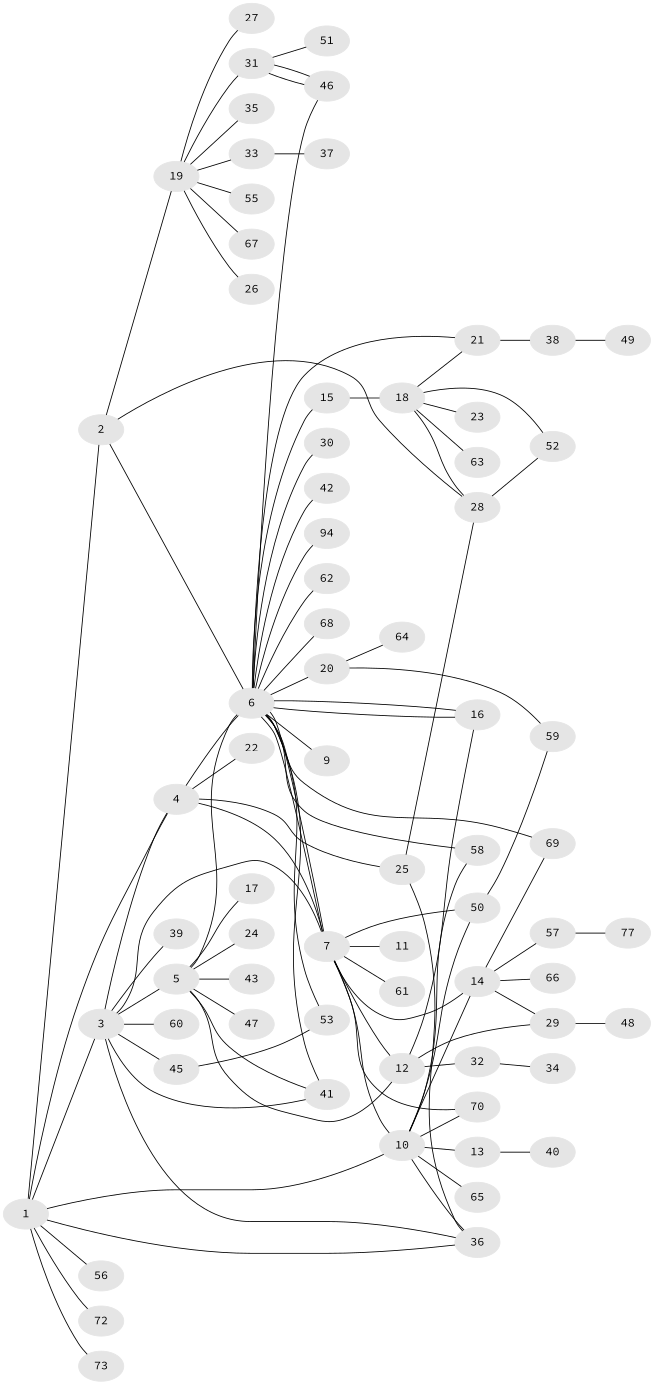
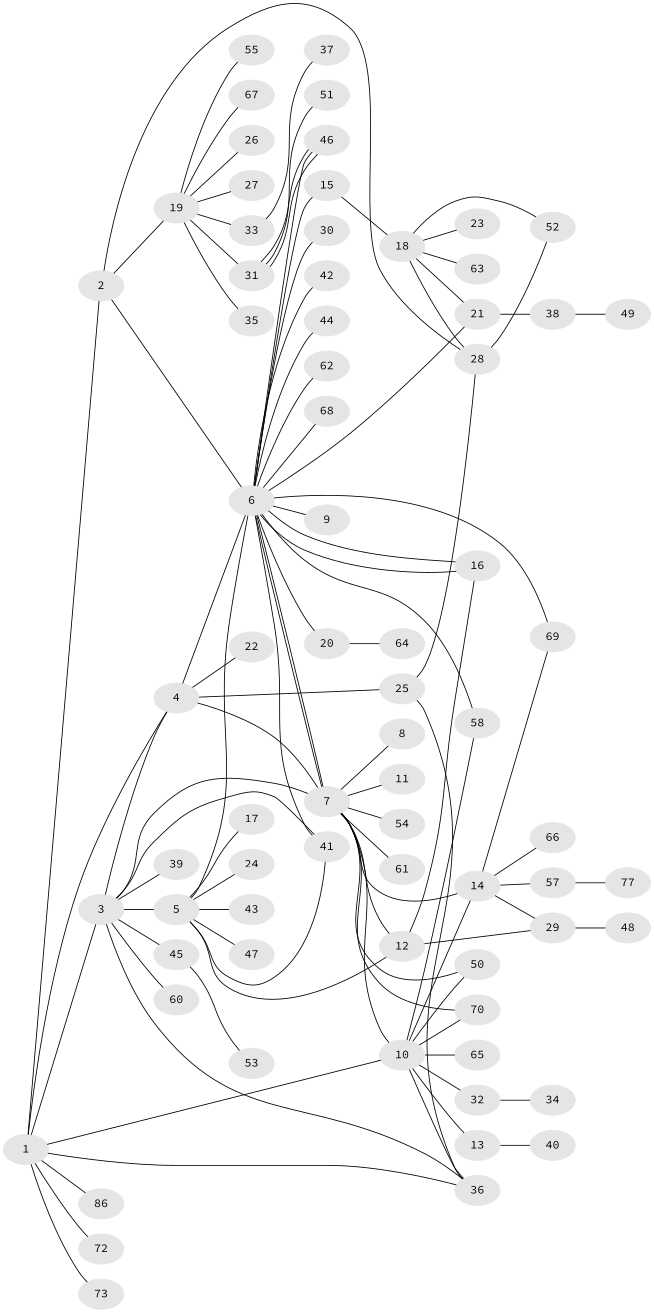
node "94": label "94" -> "44"
node "8": added
node "59": removed
node "54": added
edge "6" -- "53": removed
edge "32" -- "12": now "32" -- "10"
node "56": label "56" -> "86"
